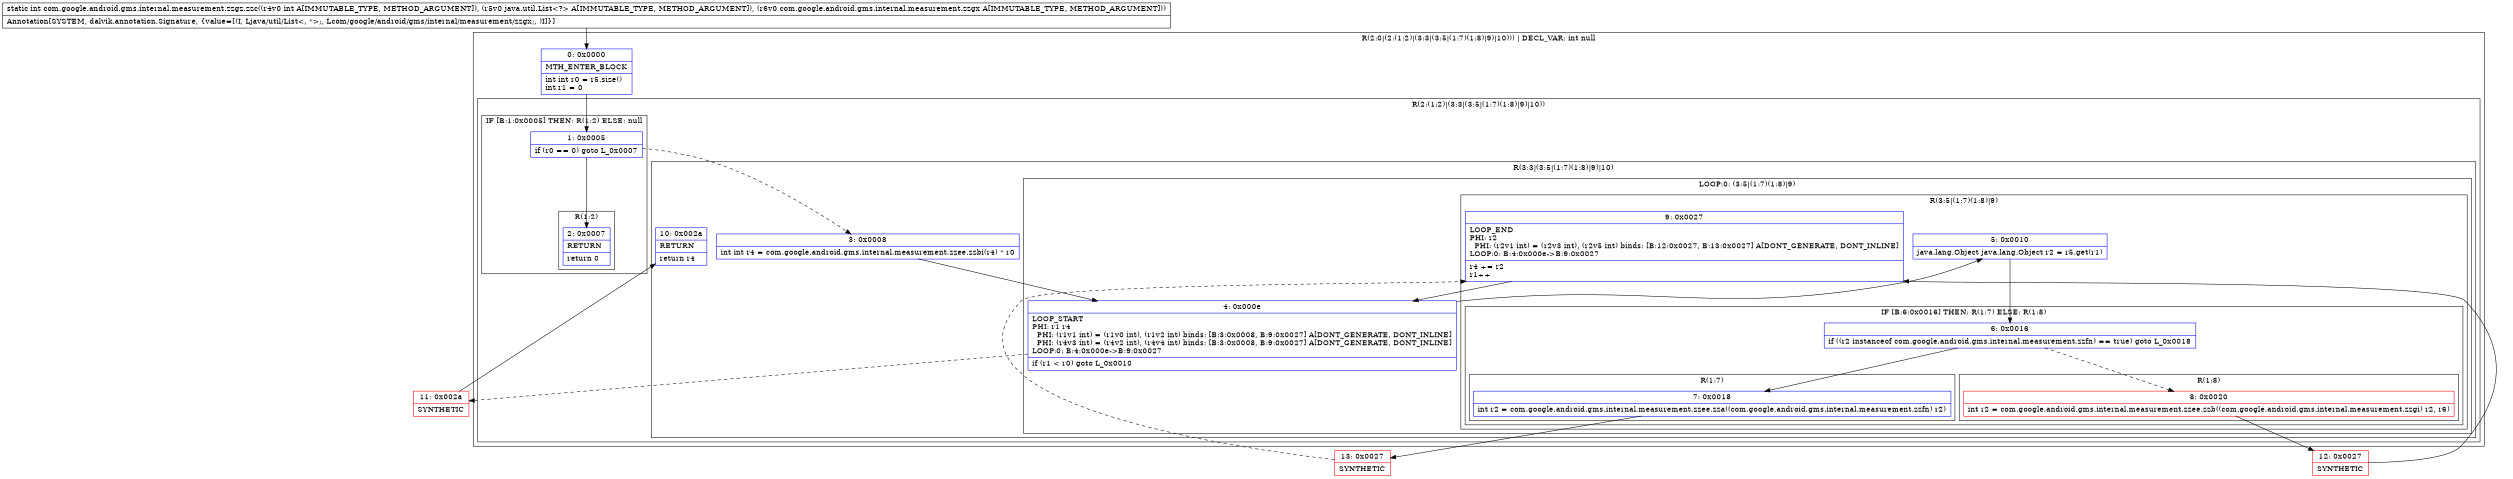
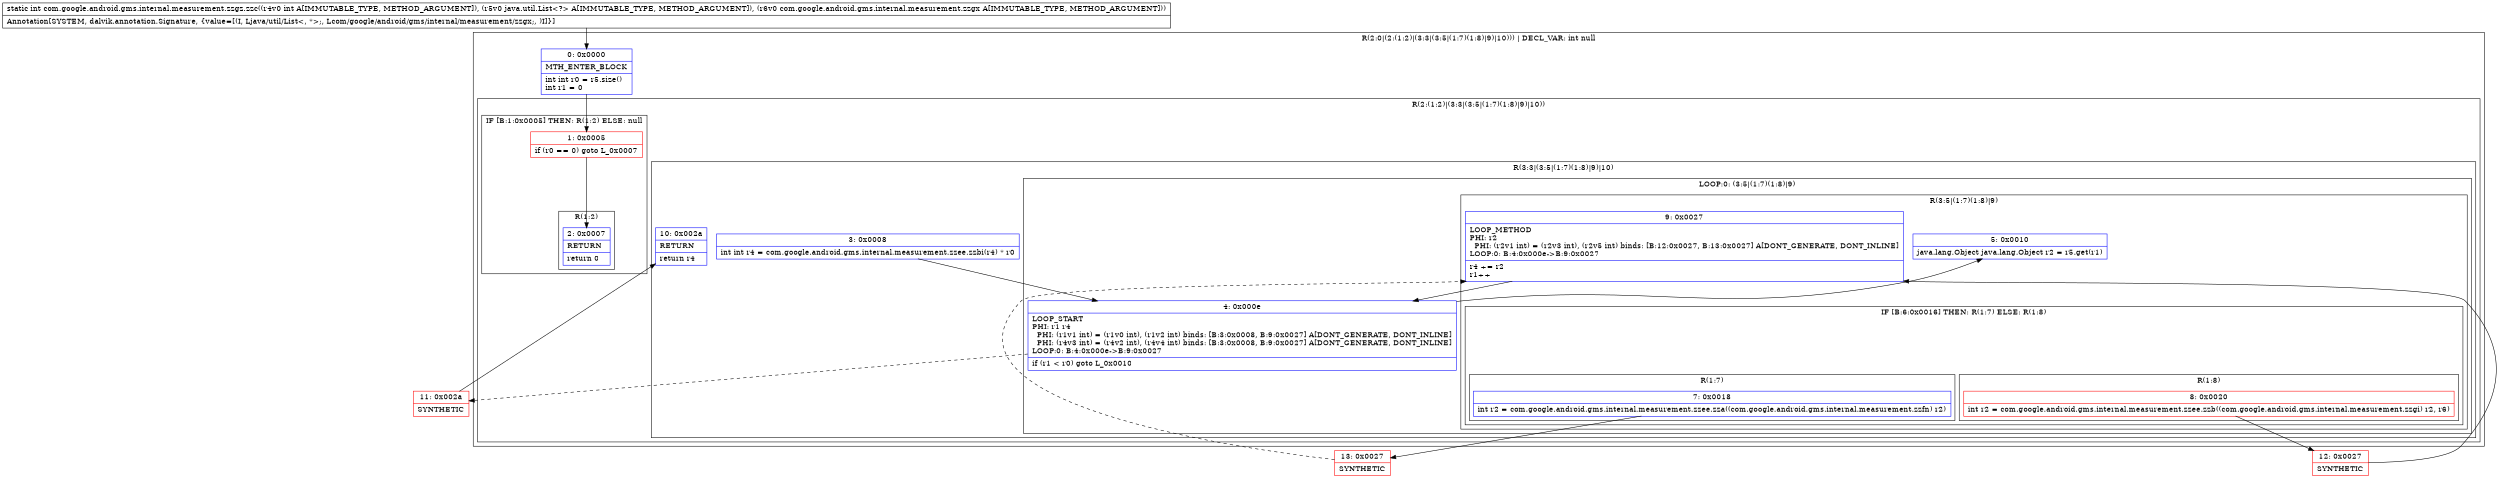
node "1: 0x0005": color blue -> red
edge "1: 0x0005" -> "3: 0x0008": removed
node "9: 0x0027": text "LOOP_END" -> "LOOP_METHOD"
node "6: 0x0016": removed
